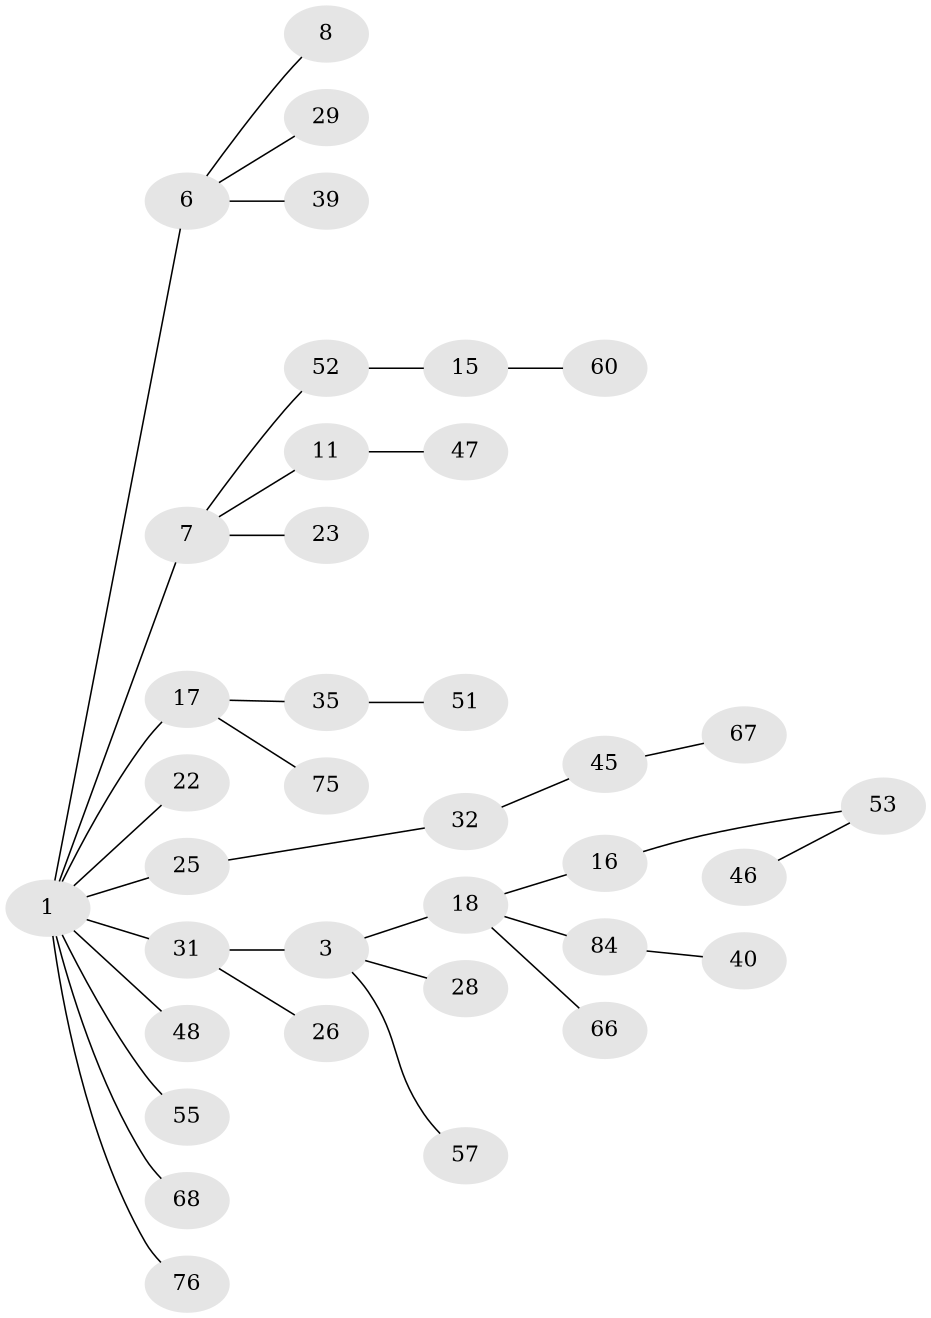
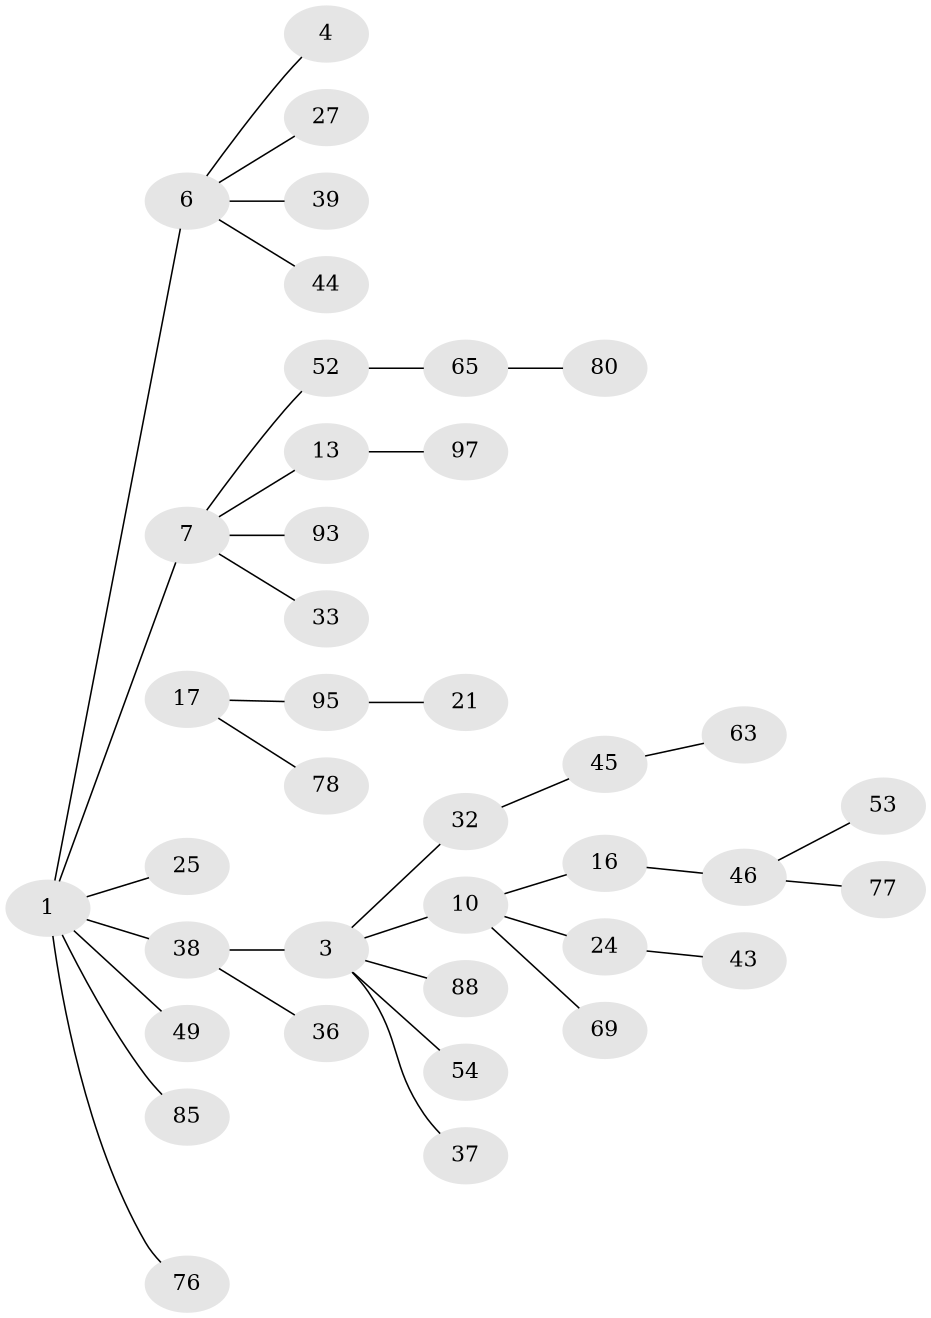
node "8": label "8" -> "4"
node "29": label "29" -> "27"
node "44": added
node "15": label "15" -> "65"
node "60": label "60" -> "80"
node "11": label "11" -> "13"
node "47": label "47" -> "97"
node "23": label "23" -> "93"
node "33": added
node "35": label "35" -> "95"
node "51": label "51" -> "21"
node "67": label "67" -> "63"
node "22": removed
node "75": label "75" -> "78"
edge "17" -- "1": removed
edge "53" -- "16": now "46" -- "16"
edge "32" -- "25": now "32" -- "3"
node "77": added
node "18": label "18" -> "10"
node "84": label "84" -> "24"
node "31": label "31" -> "38"
node "40": label "40" -> "43"
node "28": label "28" -> "88"
node "66": label "66" -> "69"
node "48": label "48" -> "49"
node "26": label "26" -> "36"
node "54": added
node "55": label "55" -> "85"
node "57": label "57" -> "37"
node "68": removed
